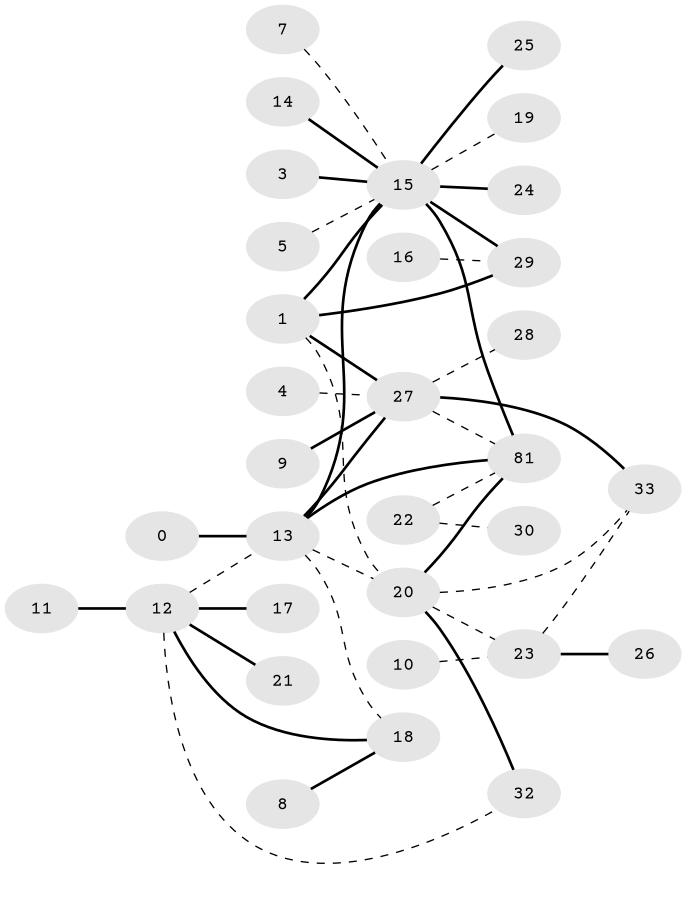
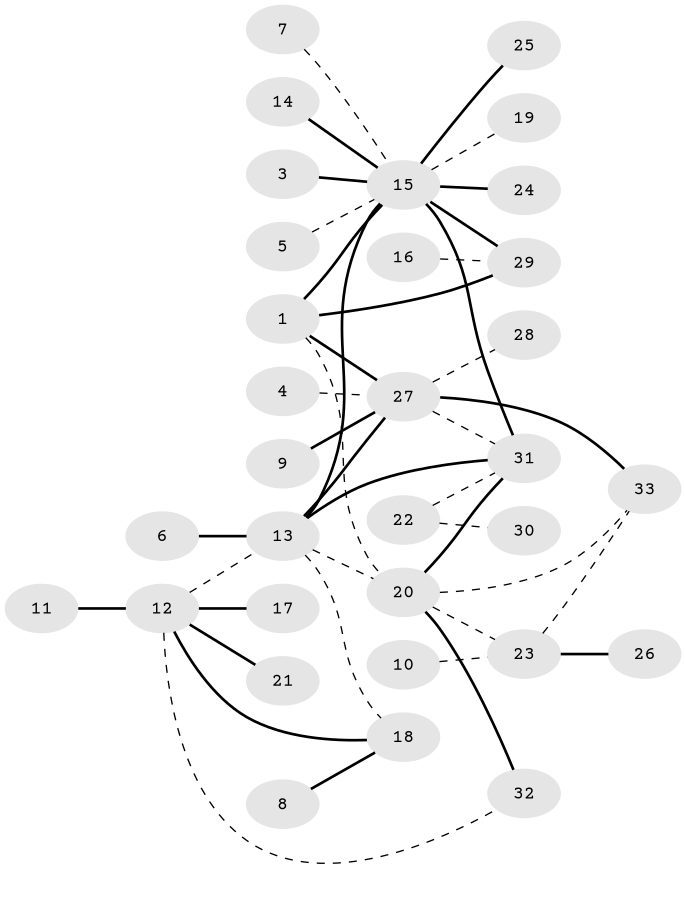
node "81": label "81" -> "31"
node "0": label "0" -> "6"
